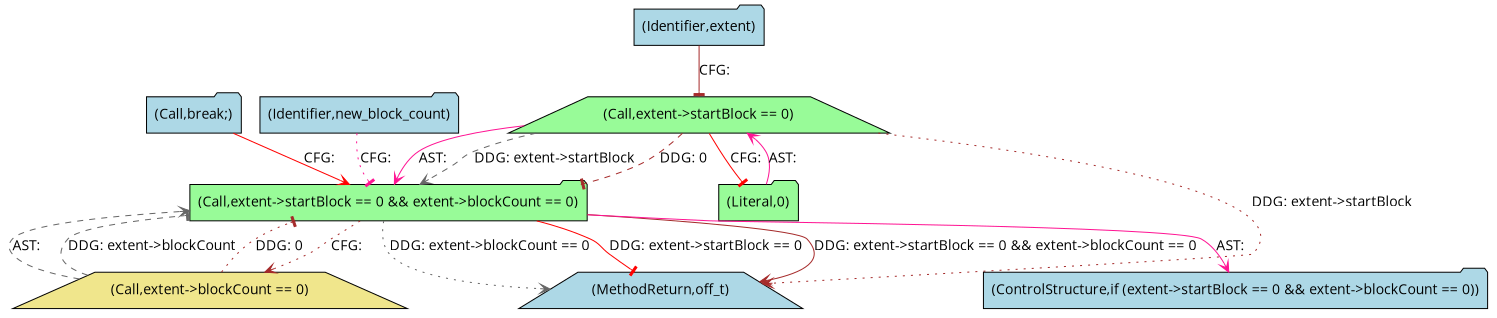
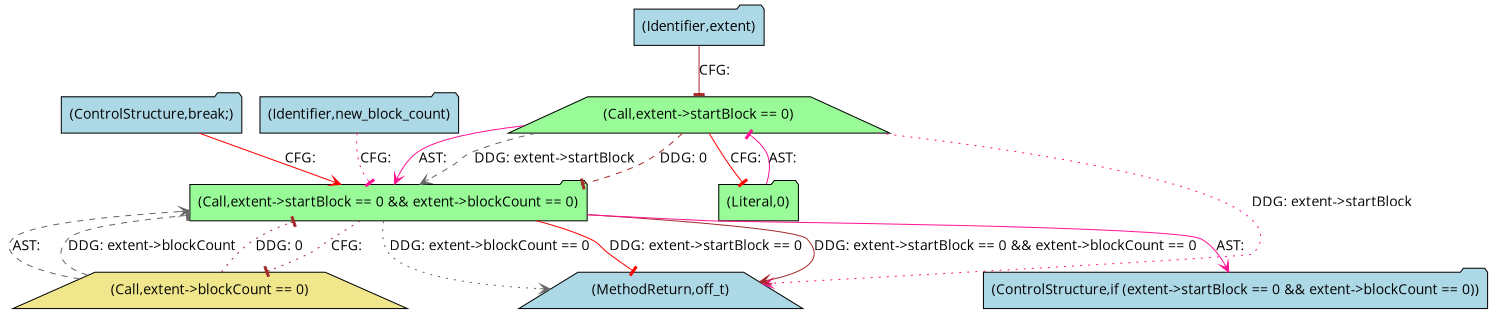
node "(Call,break;)": label "(Call,break;)" -> "(ControlStructure,break;)"
edge "(Literal,0)" -> "(Call,extent->startBlock == 0)": arrowhead vee -> tee
edge "(Call,extent->startBlock == 0 && extent->blockCount == 0)" -> "(Call,extent->blockCount == 0)": arrowhead vee -> tee
edge "(Call,extent->startBlock == 0)" -> "(MethodReturn,off_t)": color brown -> deeppink
